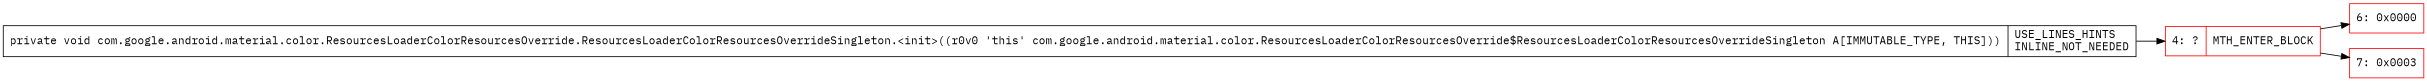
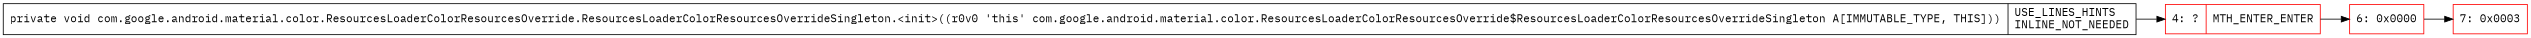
node "4: ?": text "MTH_ENTER_BLOCK" -> "MTH_ENTER_ENTER"
edge "4: ?" -> "7: 0x0003": now "6: 0x0000" -> "7: 0x0003"
